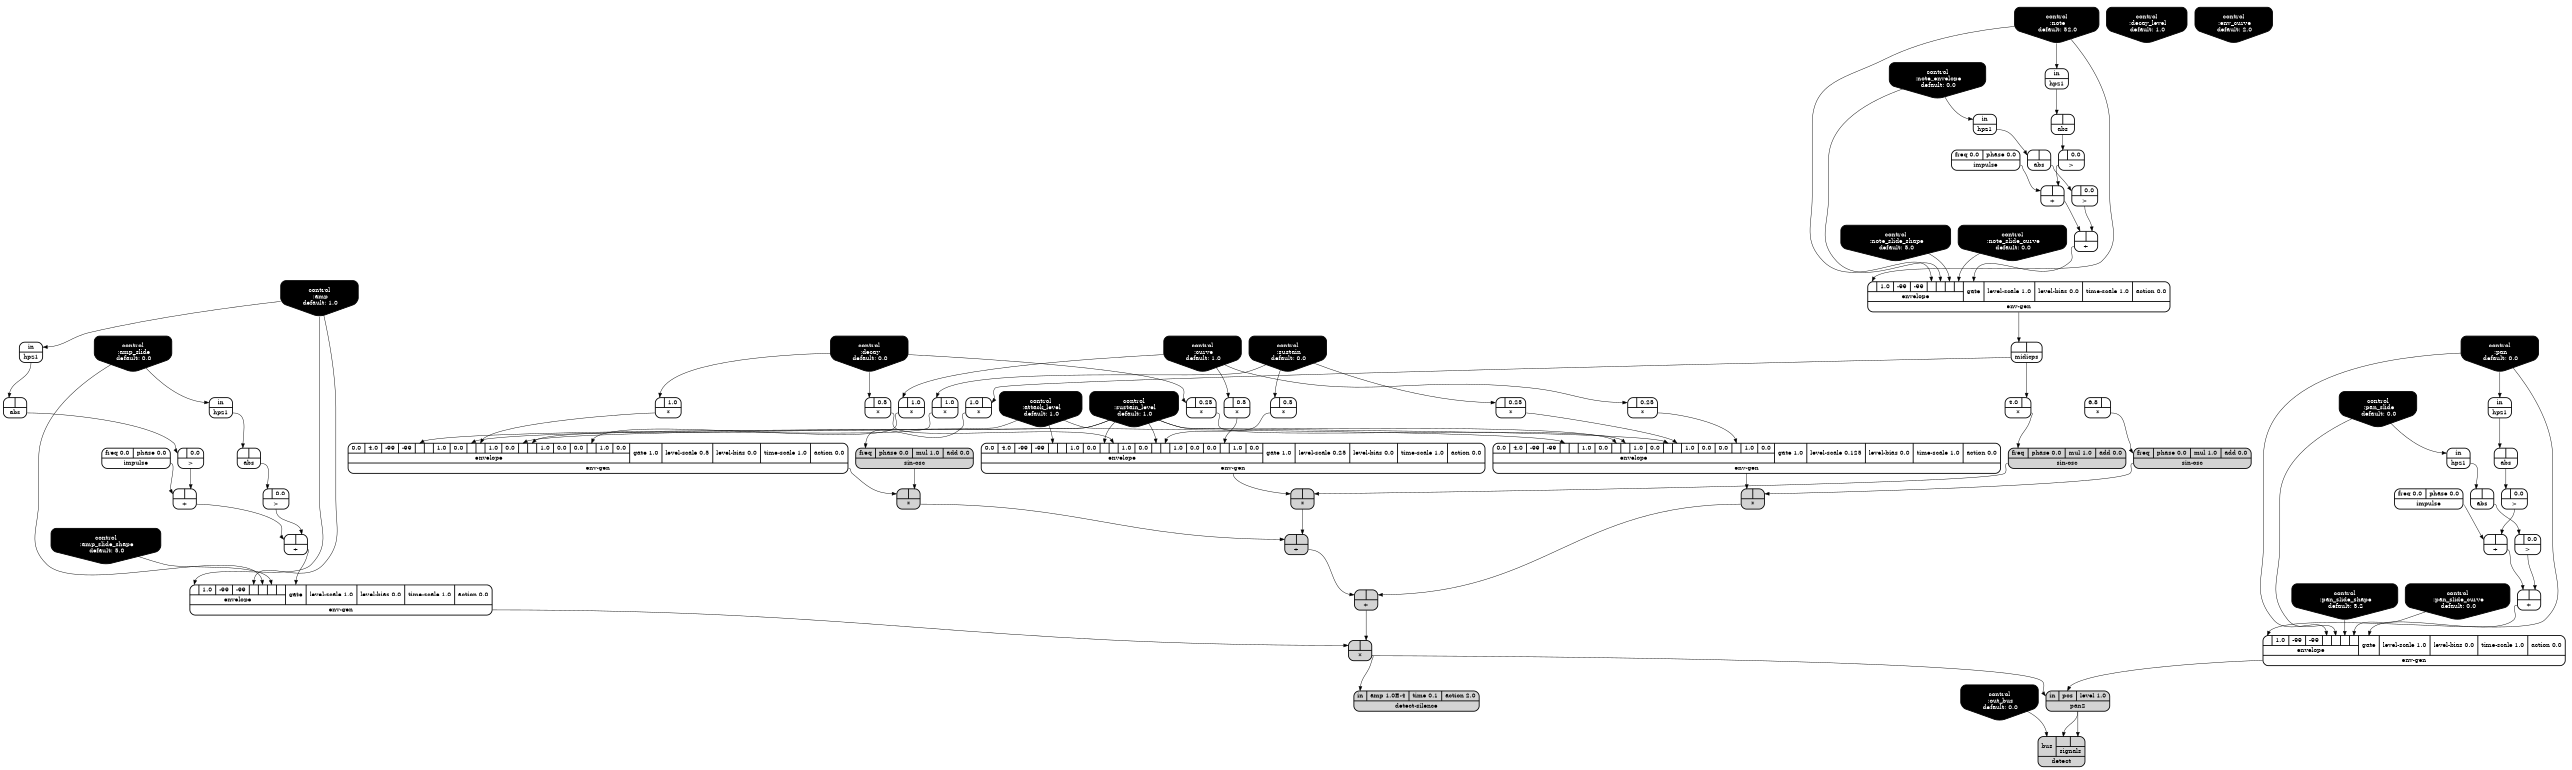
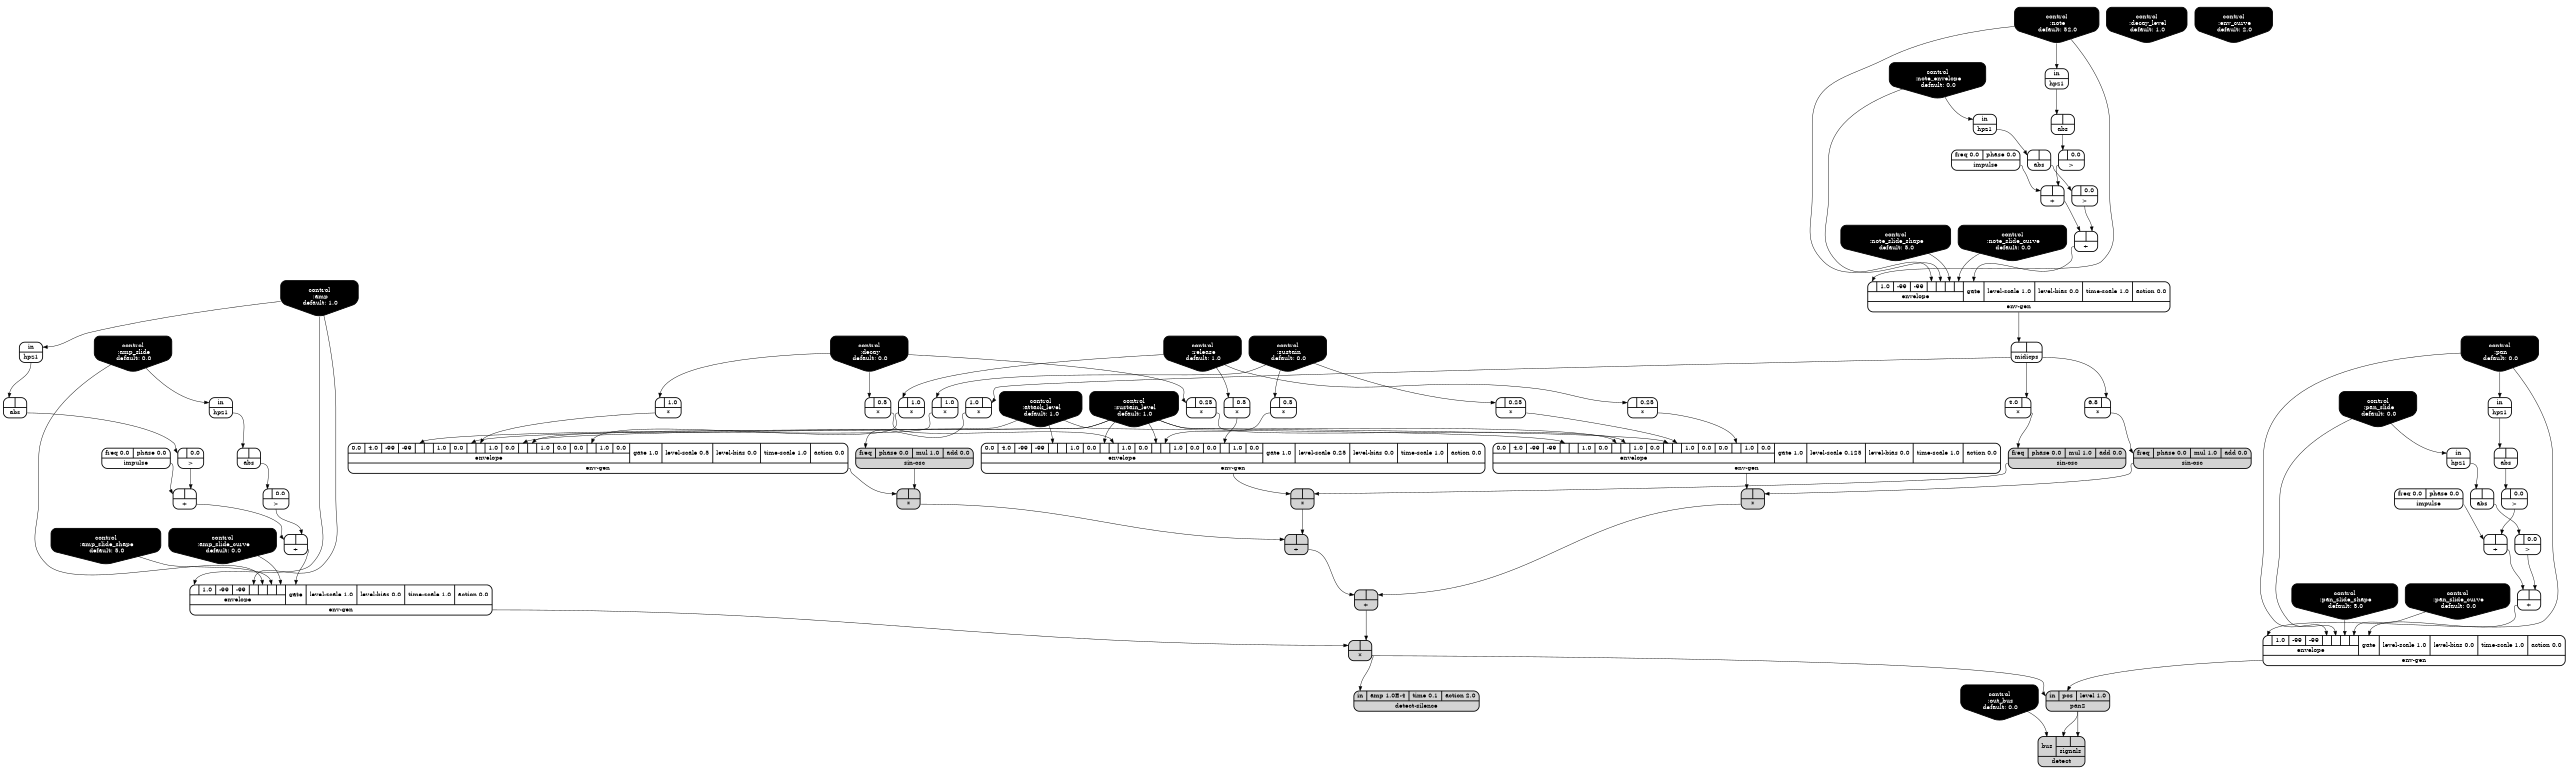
node "control :curve default: 1.0": label "control :curve default: 1.0" -> "control :release default: 1.0"
edge "midicps" -> "6.8": added
node "control :amp_slide_curve default: 0.0": added
node "control :pan_slide_shape default: 5.2": label "control :pan_slide_shape default: 5.2" -> "control :pan_slide_shape default: 5.0"
